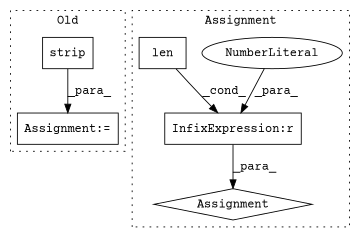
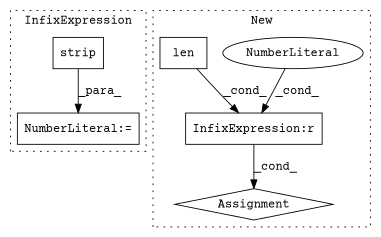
cluster "Old": label "Old" -> "InfixExpression"
cluster "Assignment": label "Assignment" -> "New"
edge "NumberLiteral" -> "InfixExpression:r": label "_para_" -> "_cond_"
node "Assignment:=": label "Assignment:=" -> "NumberLiteral:="
edge "InfixExpression:r" -> "Assignment": label "_para_" -> "_cond_"
